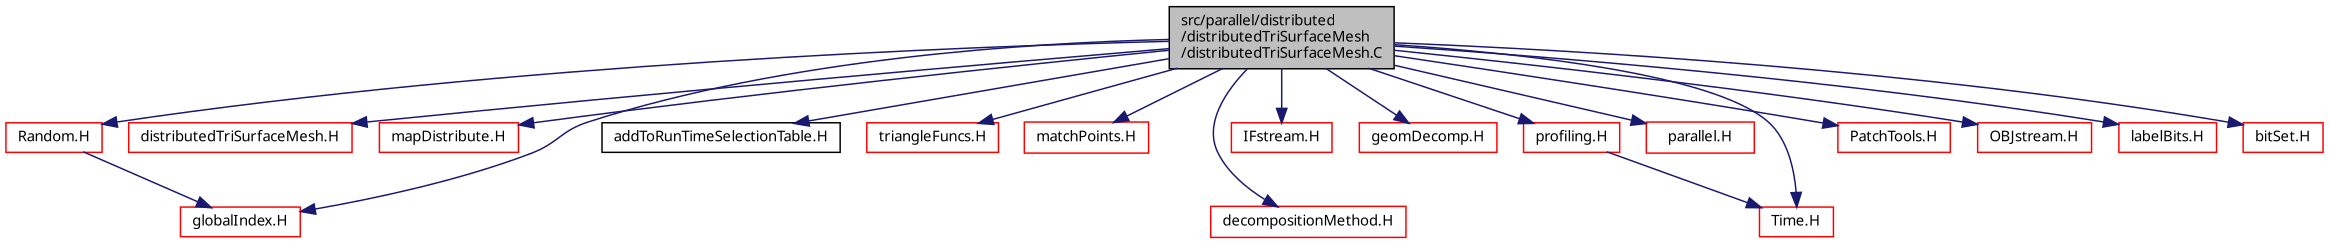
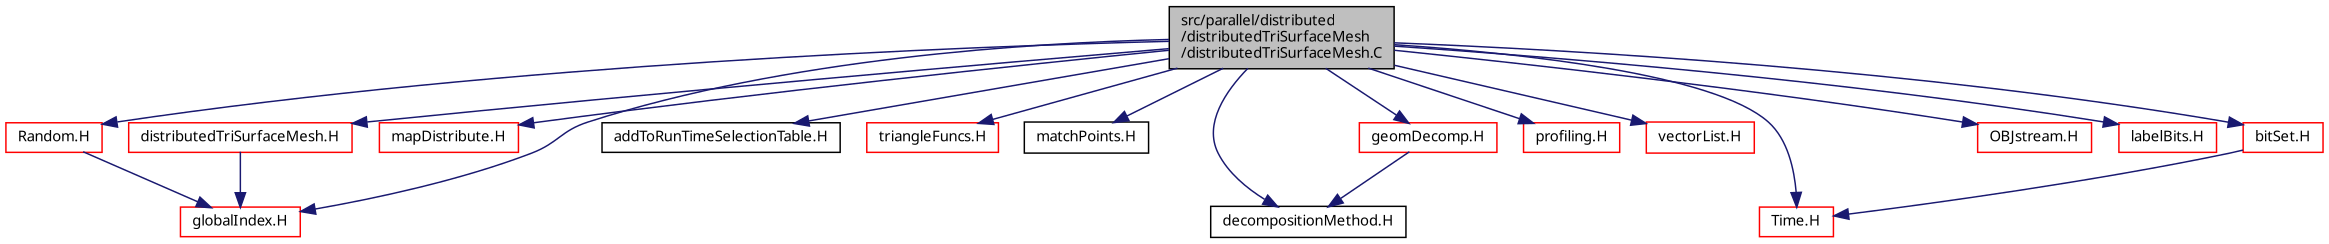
node "matchPoints.H": color red -> black
node "IFstream.H": removed
node "parallel.H": label "parallel.H" -> "vectorList.H"
node "PatchTools.H": removed
edge "distributedTriSurfaceMesh.H" -> "globalIndex.H": added
edge "geomDecomp.H" -> "decompositionMethod.H": added
edge "profiling.H" -> "Time.H": now "bitSet.H" -> "Time.H"
node "decompositionMethod.H": color red -> black
